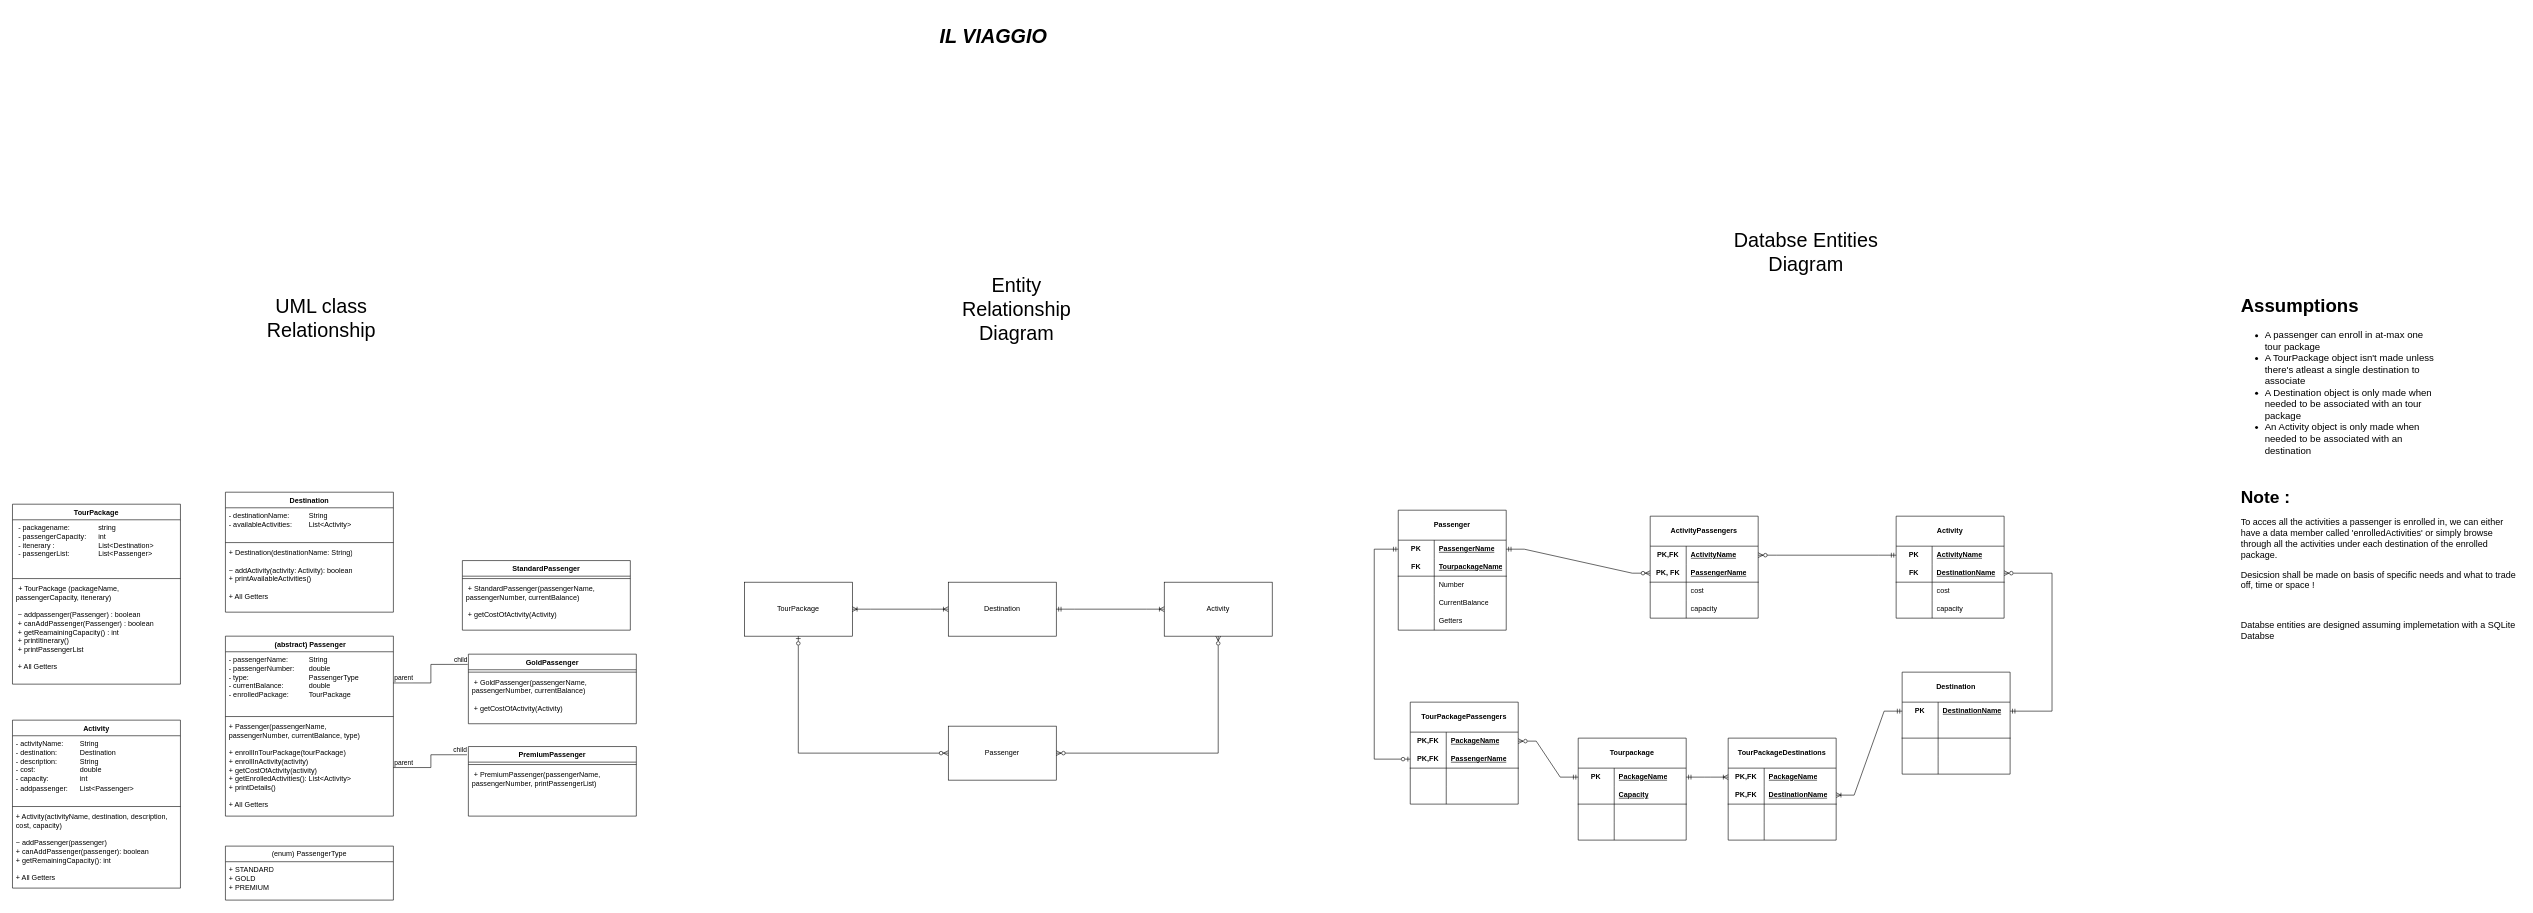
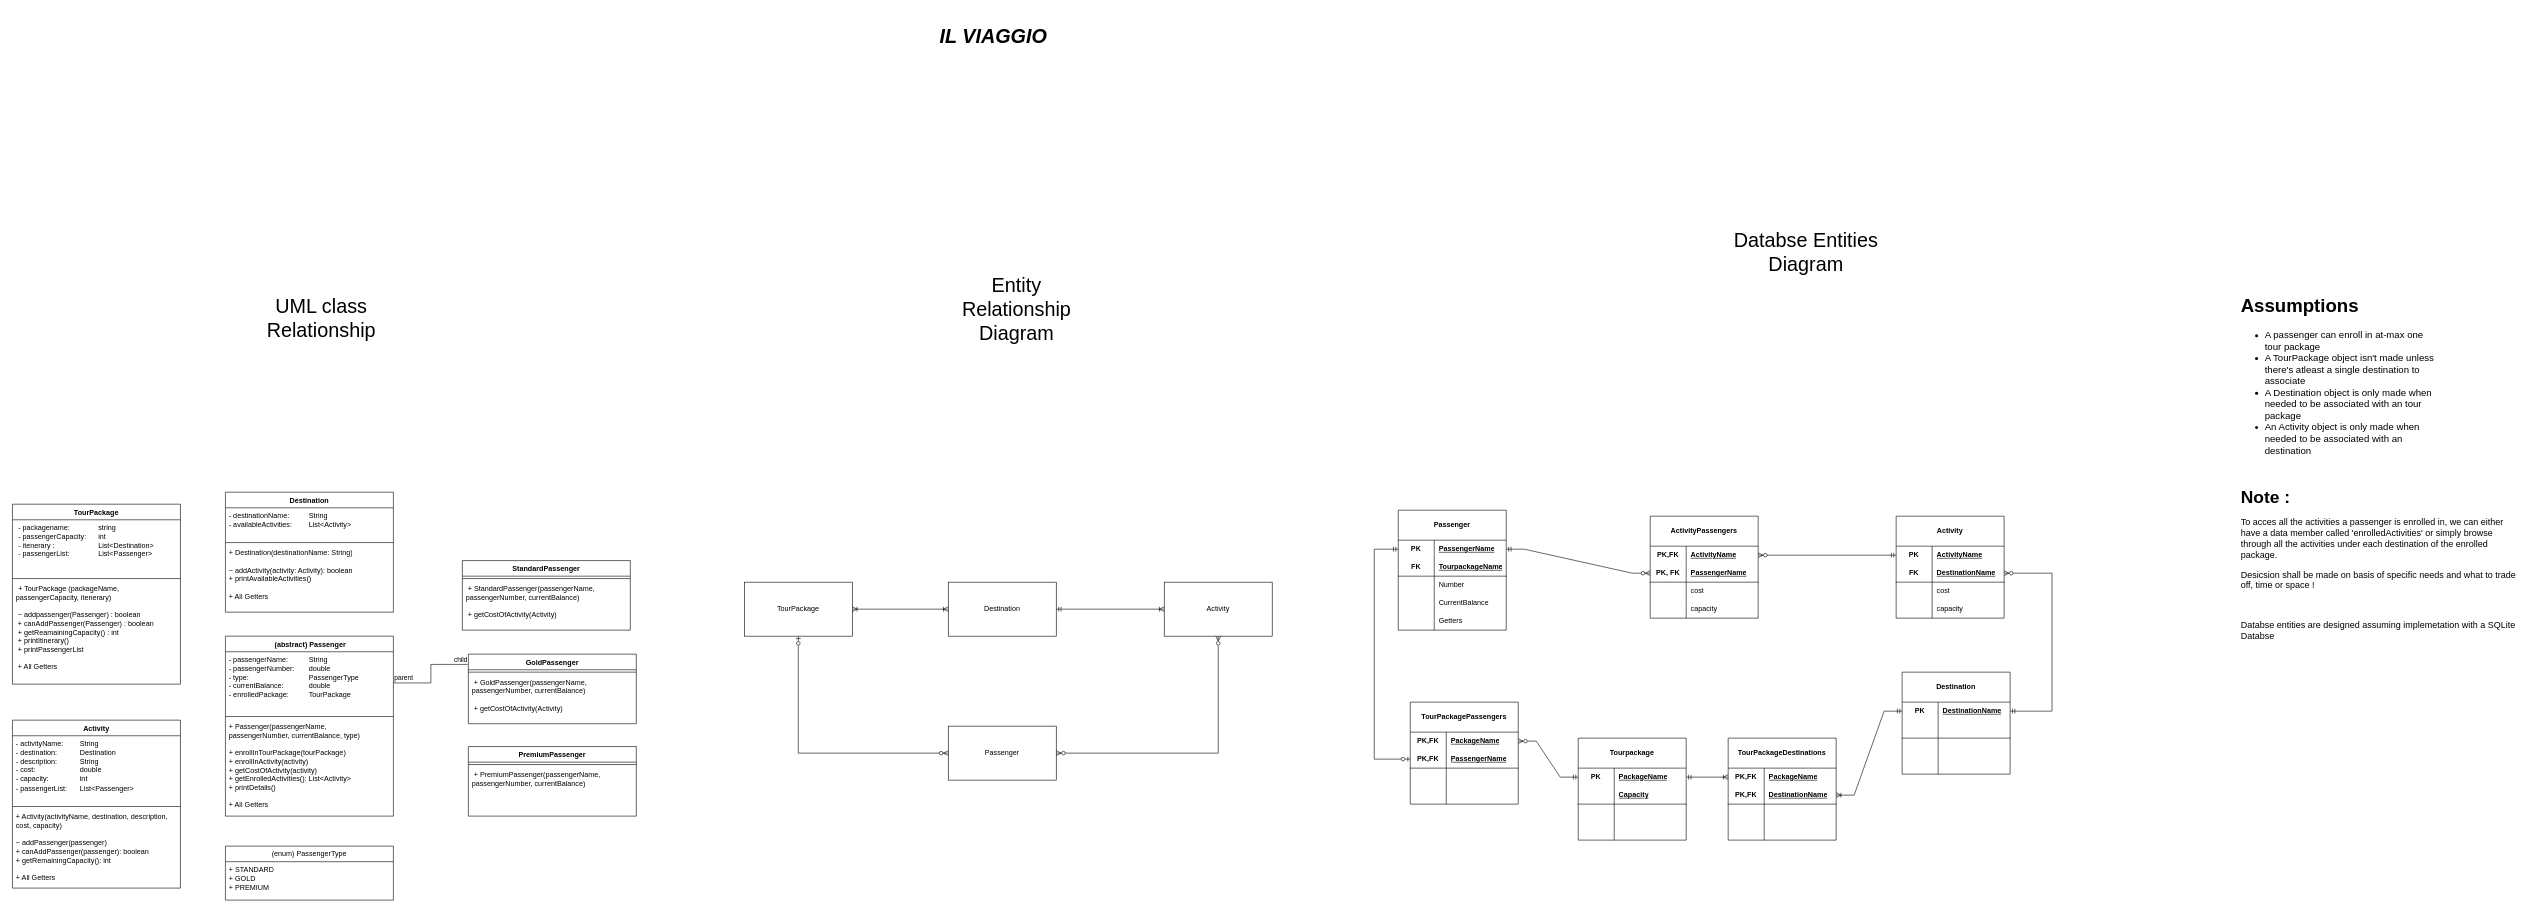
edge "+ Passenger(passengerName, passengerNumber, currentBalance, type) + enrollInTourPackage(tourPackage) + enrollInActivity(activity) + getCostOfActivity(activity) + getEnrolledActivities(): List<Activity> + printDetails() + All Getters" -- "PremiumPassenger": removed, labels "parent", "child"
node "- activityName: String - destination: Destination - description: String - cost: double - capacity: int - addpassenger: List<Passenger>": label "- activityName: String - destination: Destination - description: String - cost: double - capacity: int - addpassenger: List<Passenger>" -> "- activityName: String - destination: Destination - description: String - cost: double - capacity: int - passengerList: List<Passenger>"
node "+ PremiumPassenger(passengerName, passengerNumber, printPassengerList)": label "+ PremiumPassenger(passengerName, passengerNumber, printPassengerList)" -> "+ PremiumPassenger(passengerName, passengerNumber, currentBalance)"
